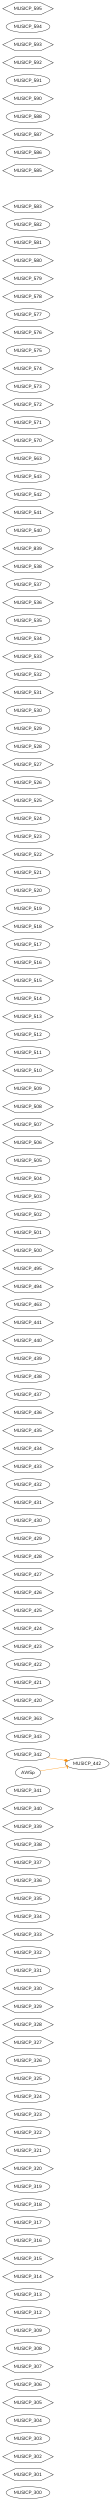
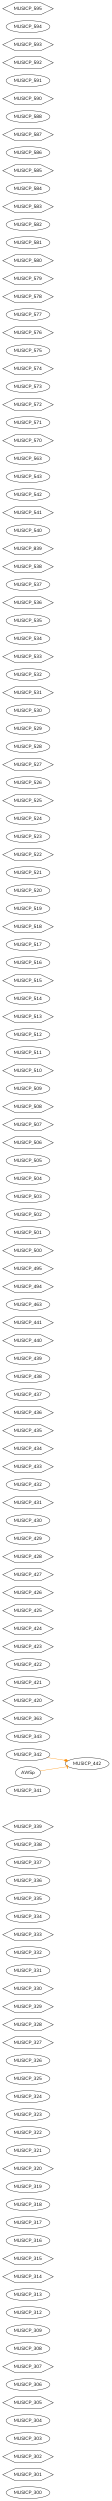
node "MUSICP_584": added
node "MUSICP_340": removed
